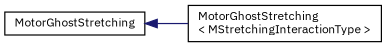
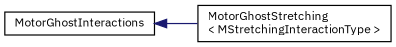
node "MotorGhostStretching": label "MotorGhostStretching" -> "MotorGhostInteractions"
